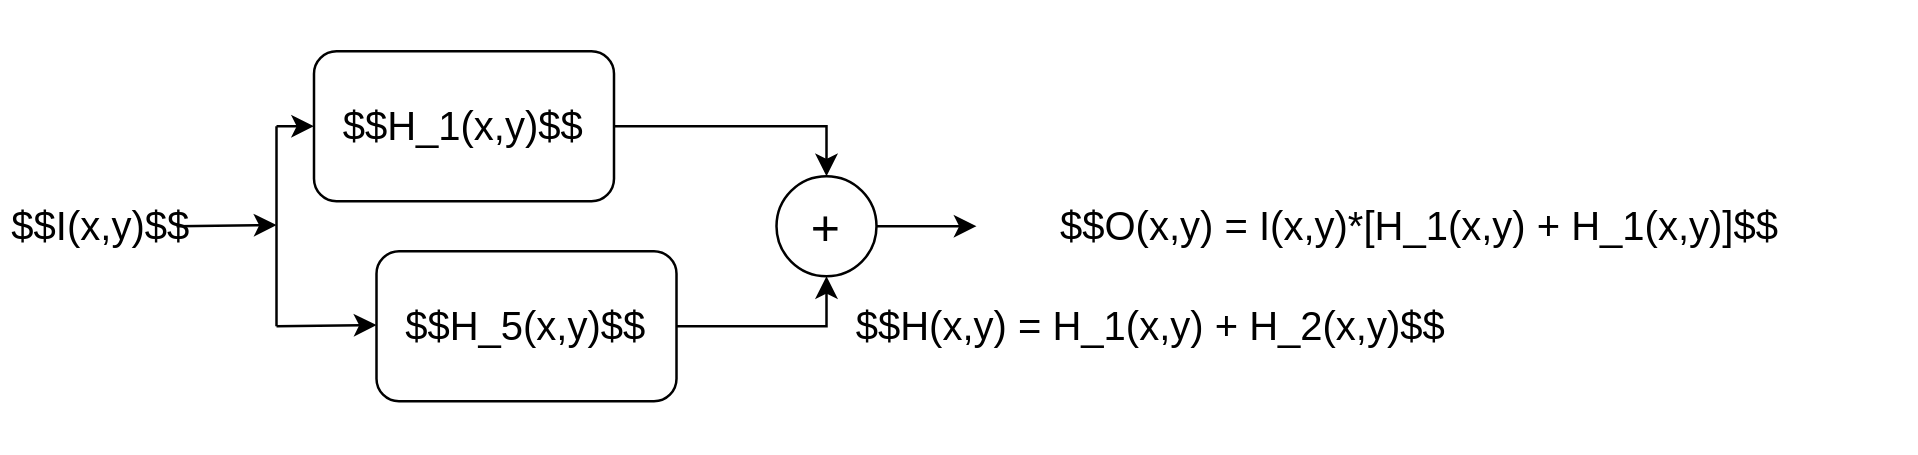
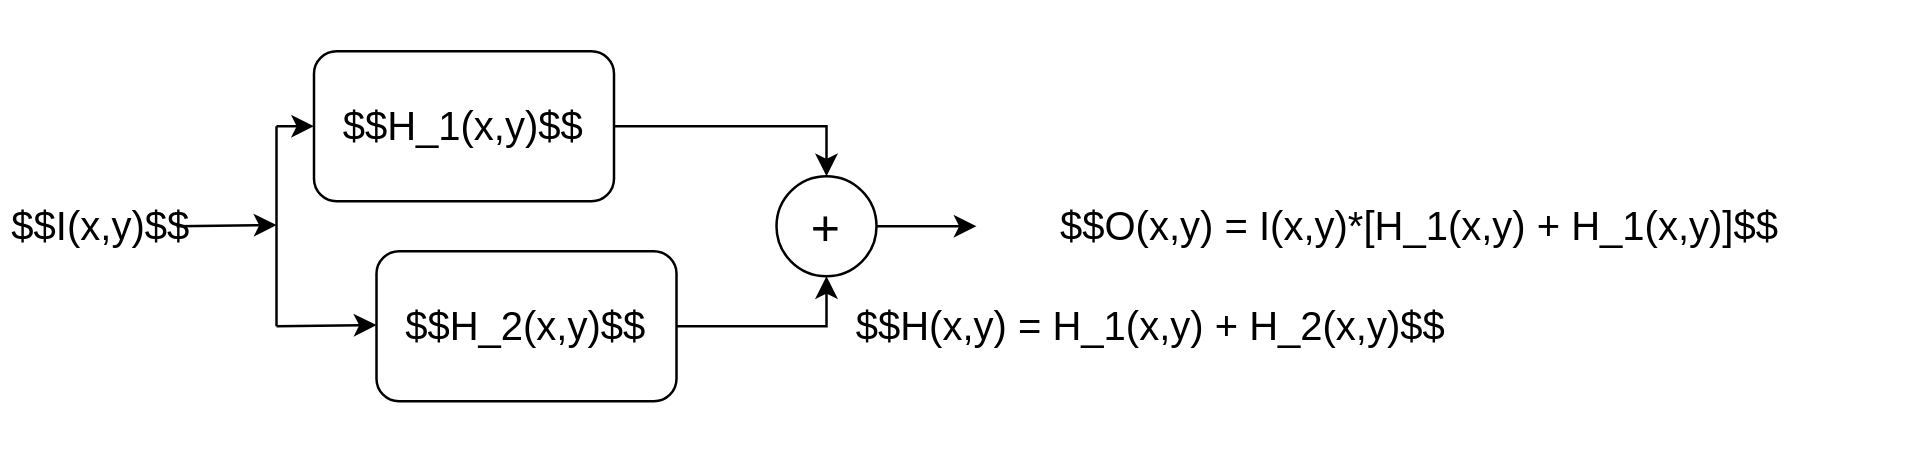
node "$$H_5(x,y)$$": label "$$H_5(x,y)$$" -> "$$H_2(x,y)$$"
